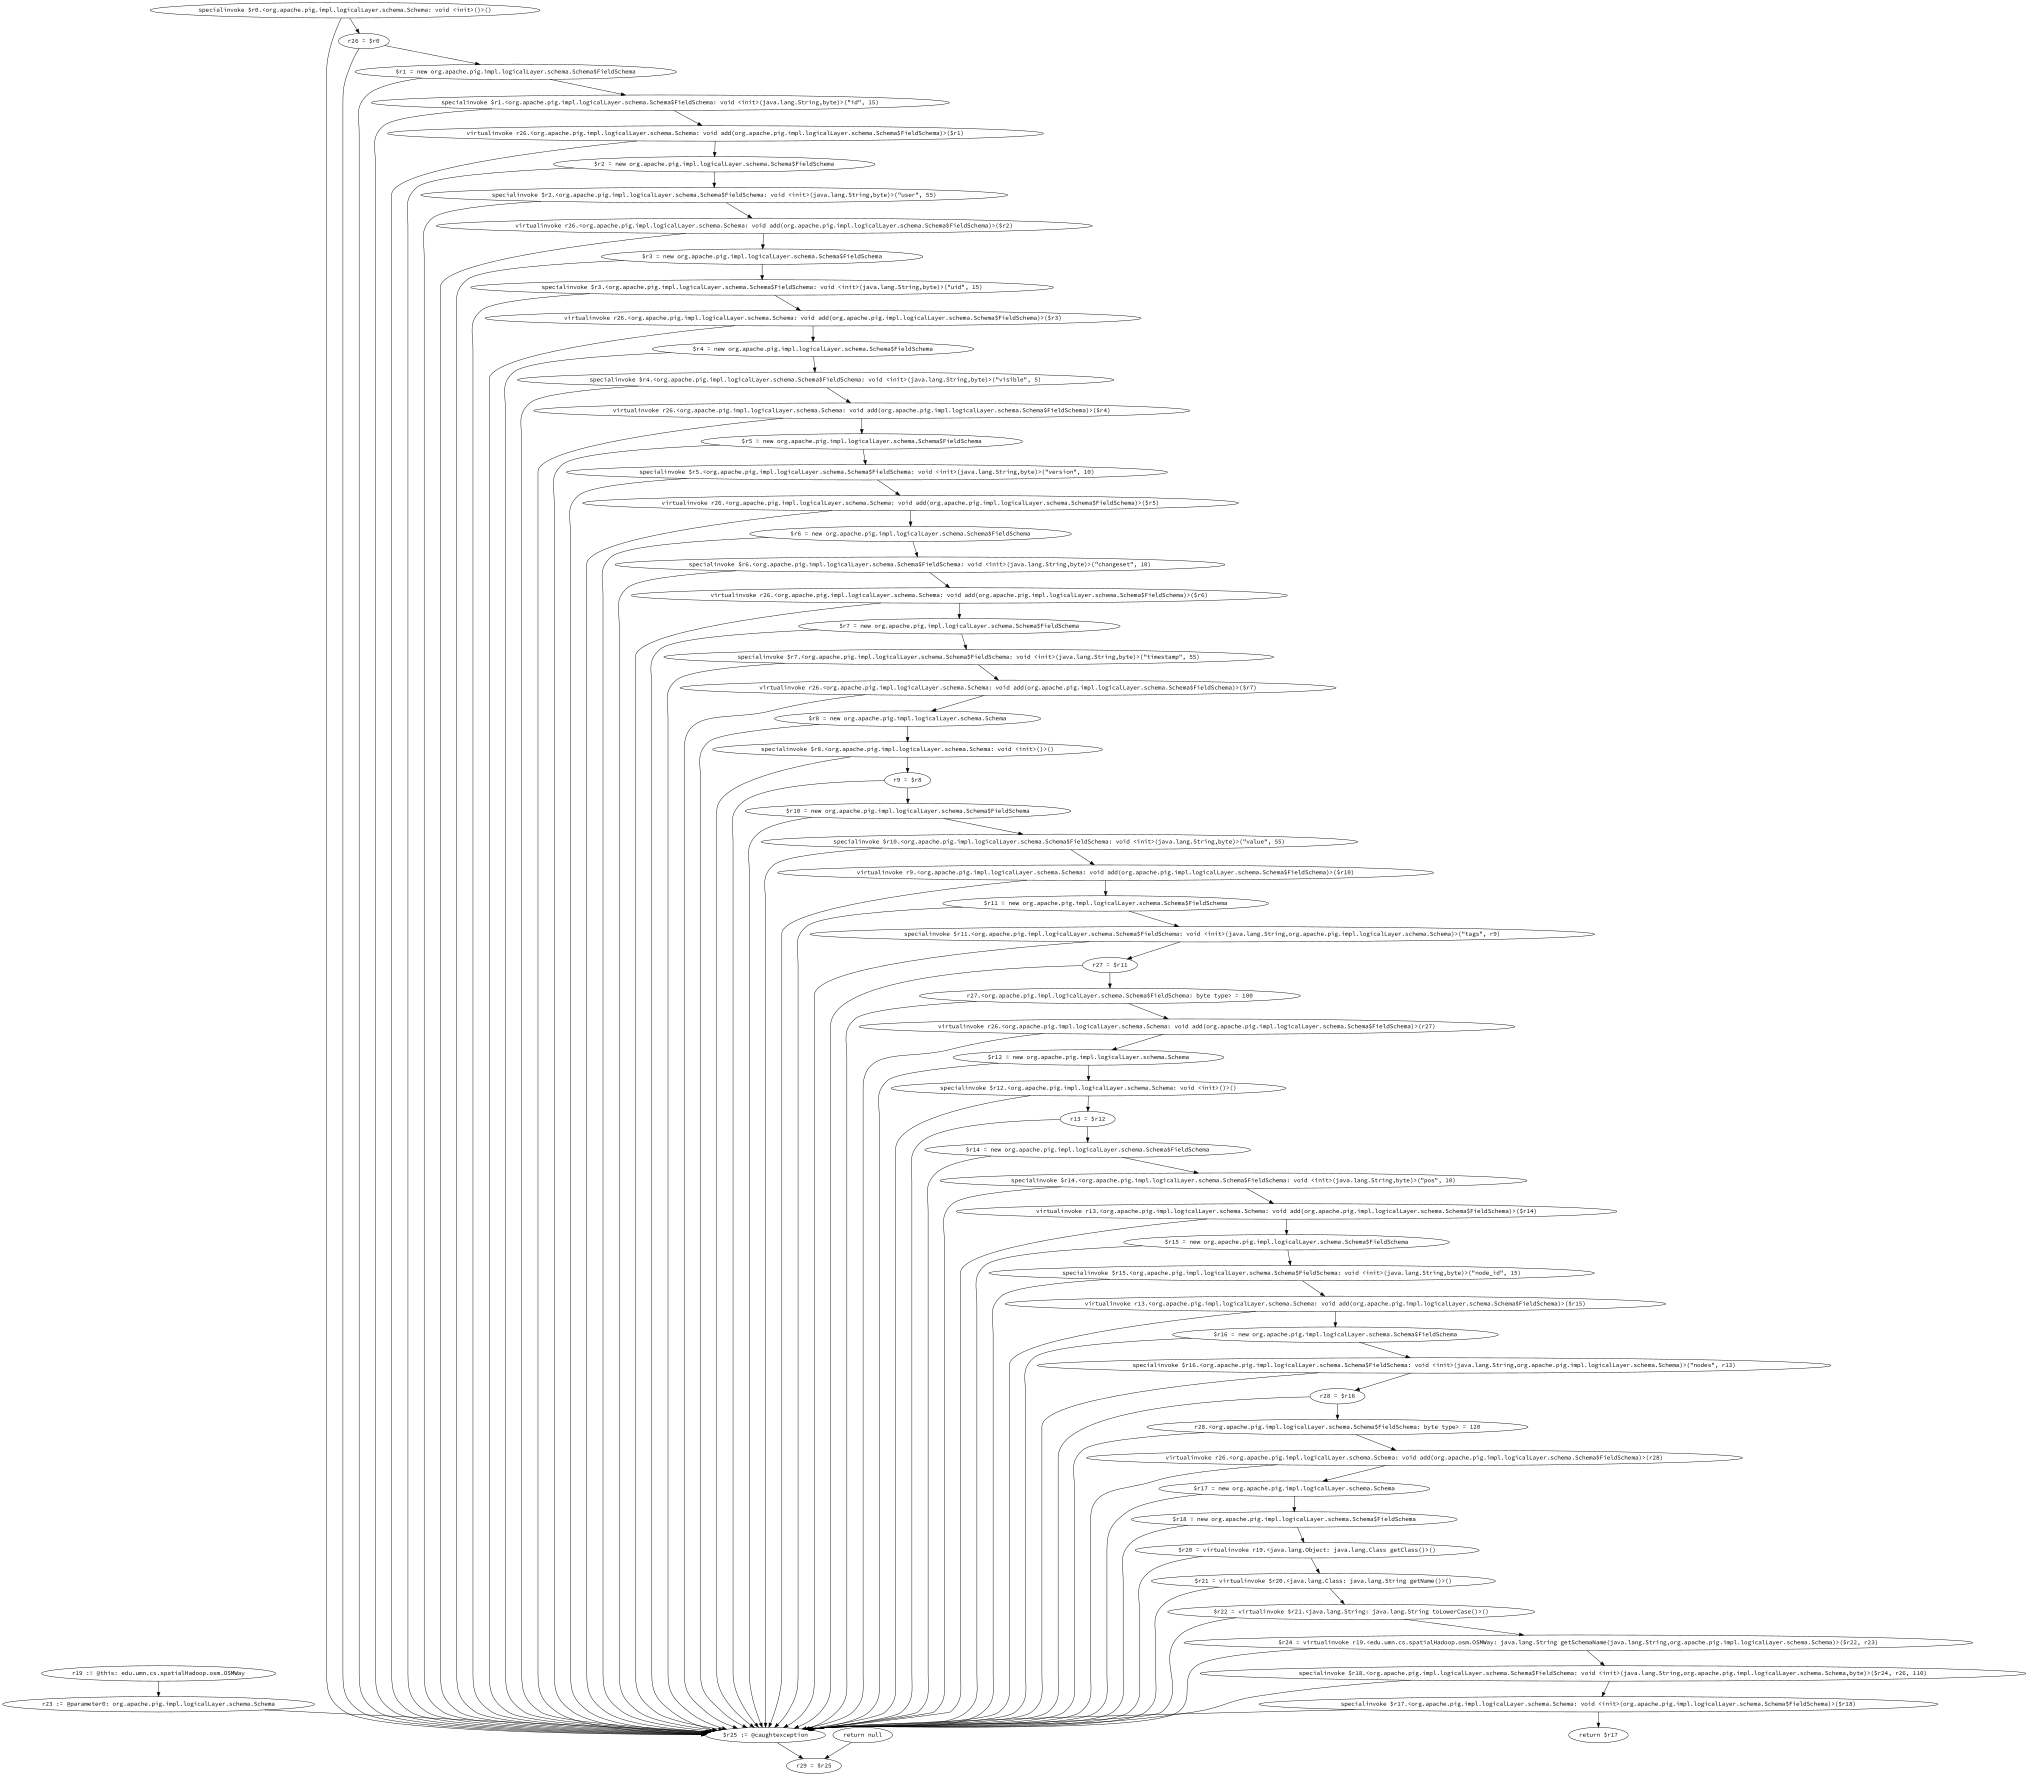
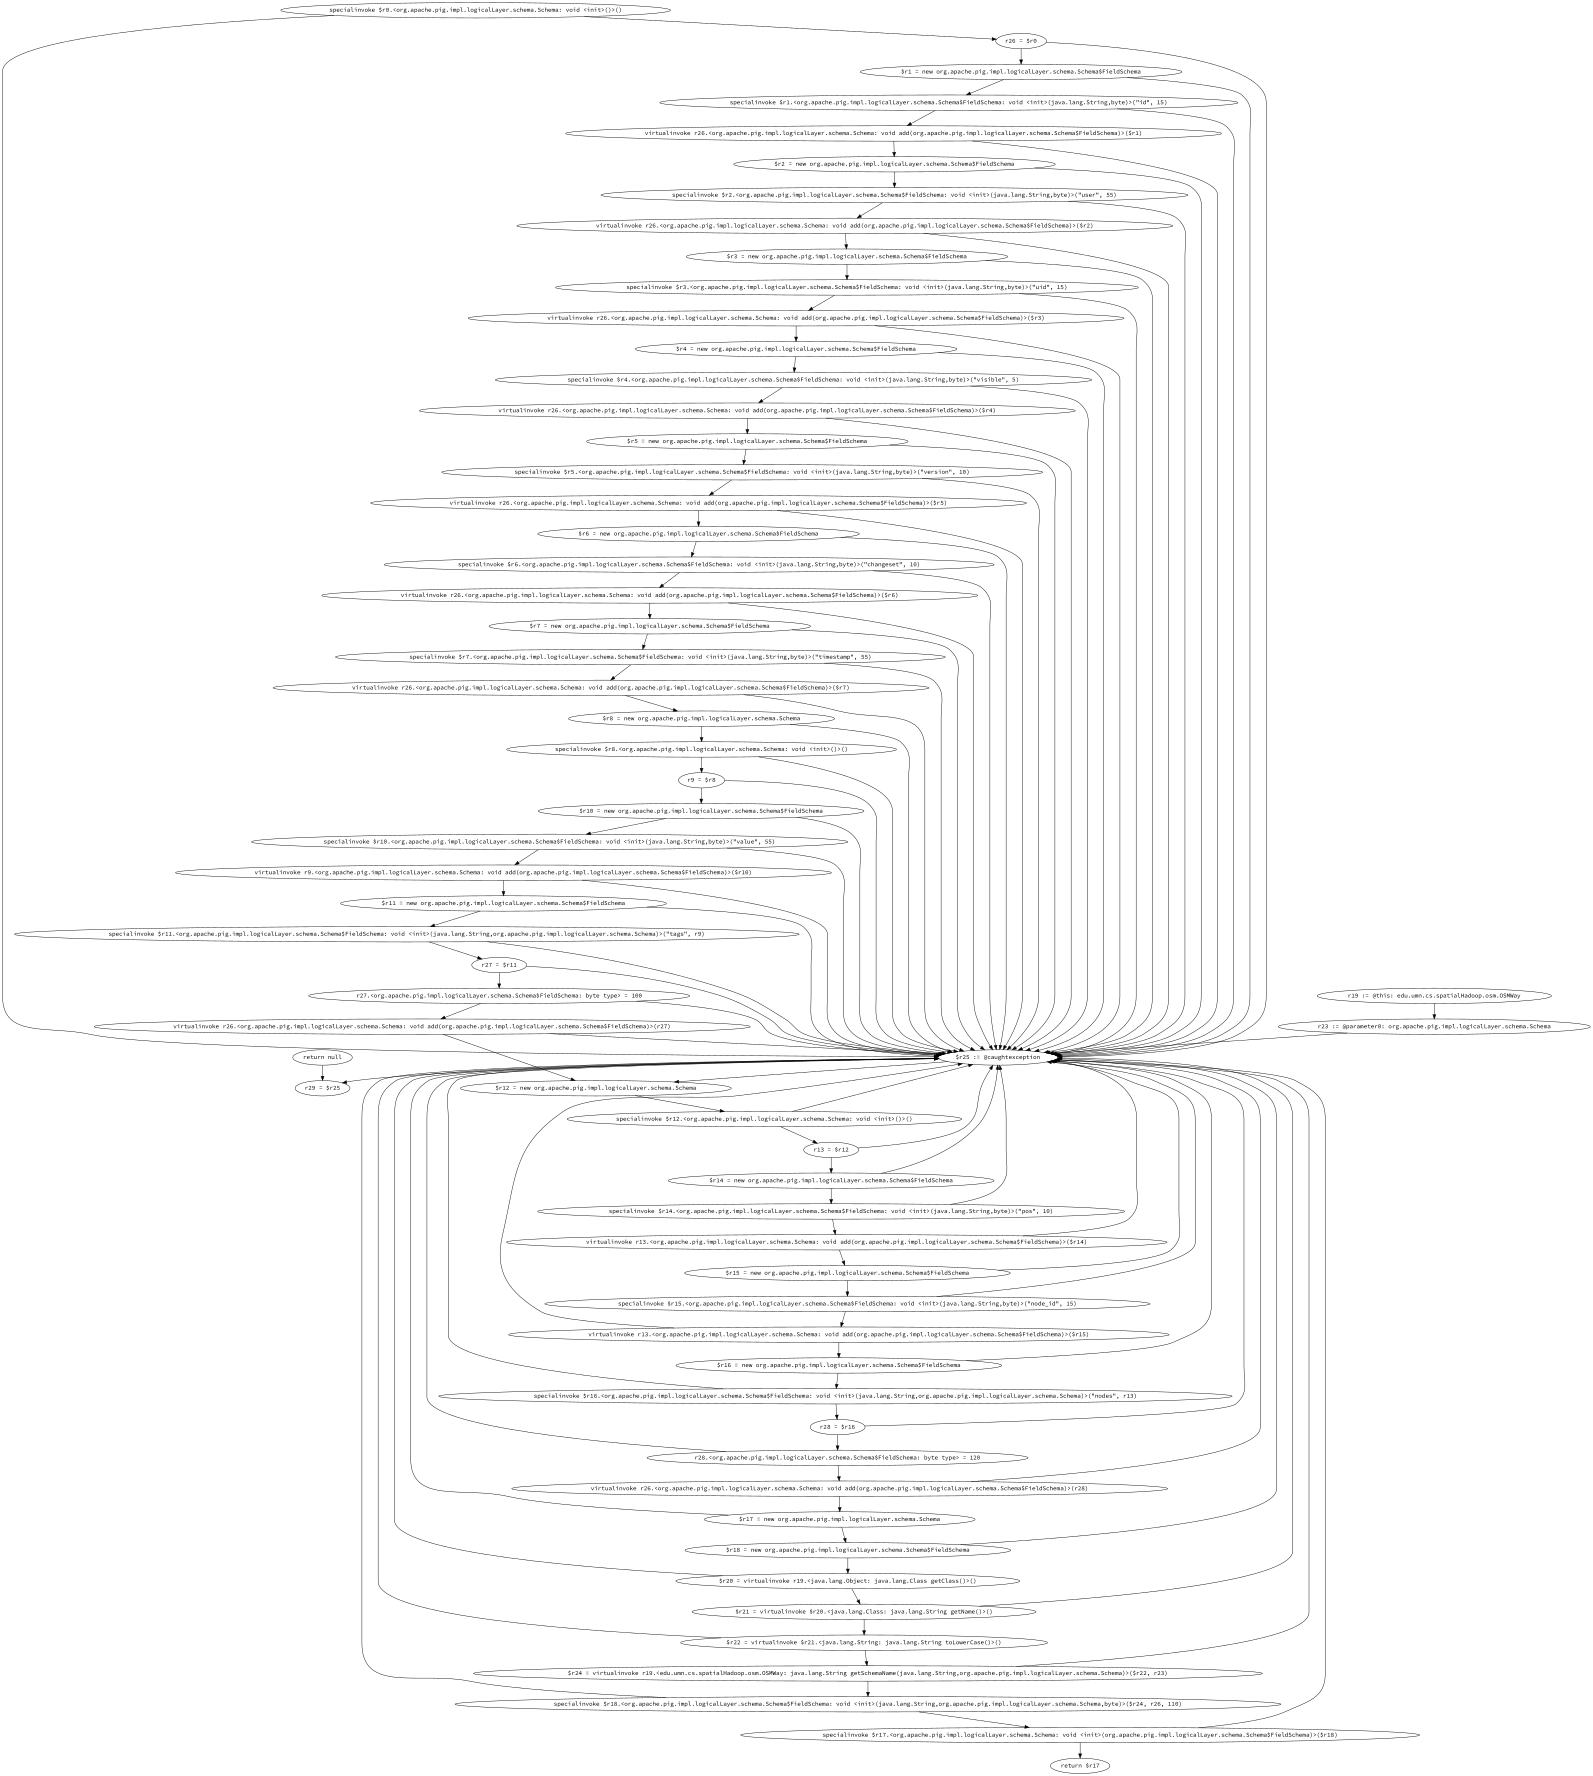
edge "$r12 = new org.apache.pig.impl.logicalLayer.schema.Schema" -> "$r25 := @caughtexception": reversed
